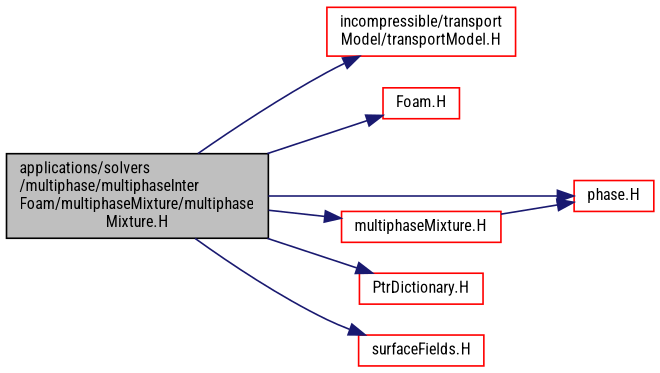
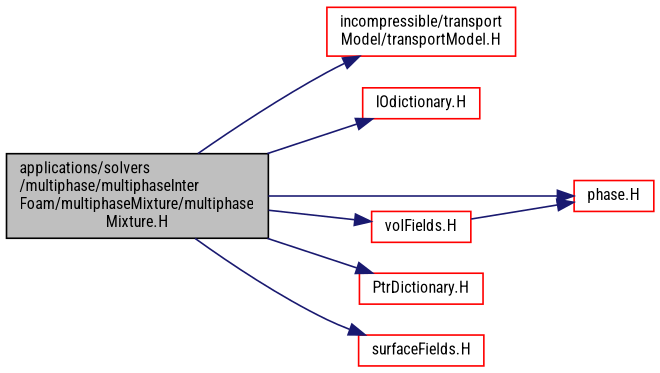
node "Foam.H": label "Foam.H" -> "IOdictionary.H"
node "multiphaseMixture.H": label "multiphaseMixture.H" -> "volFields.H"
